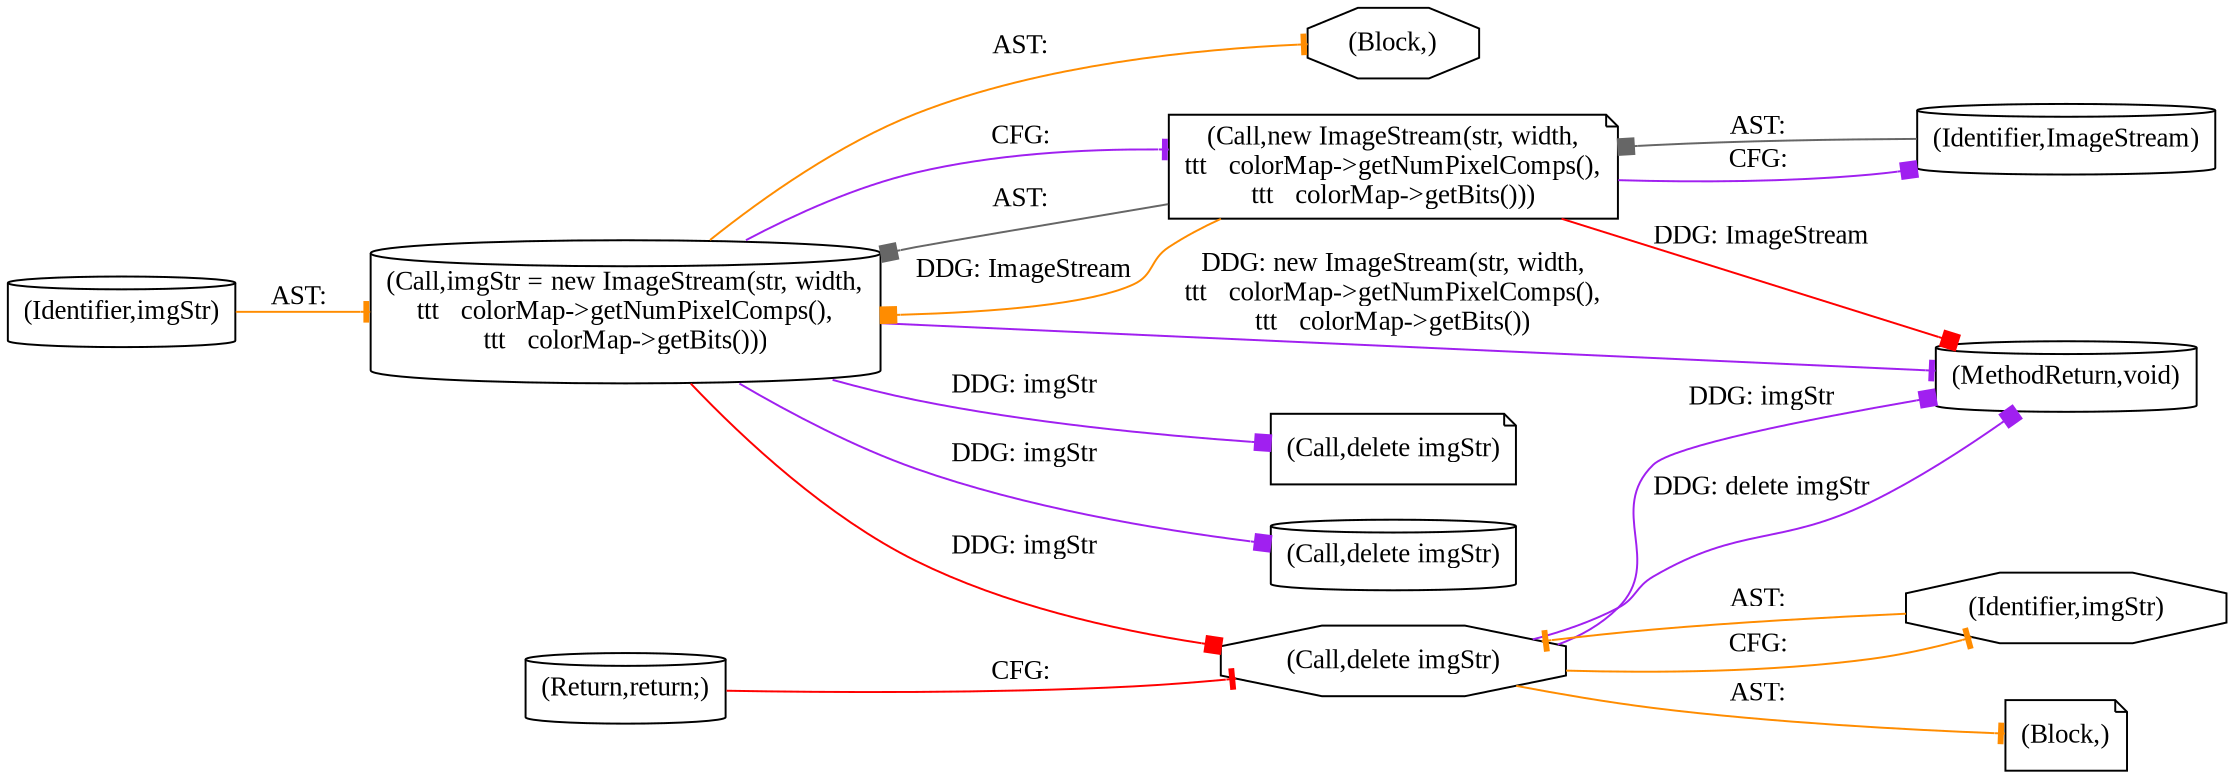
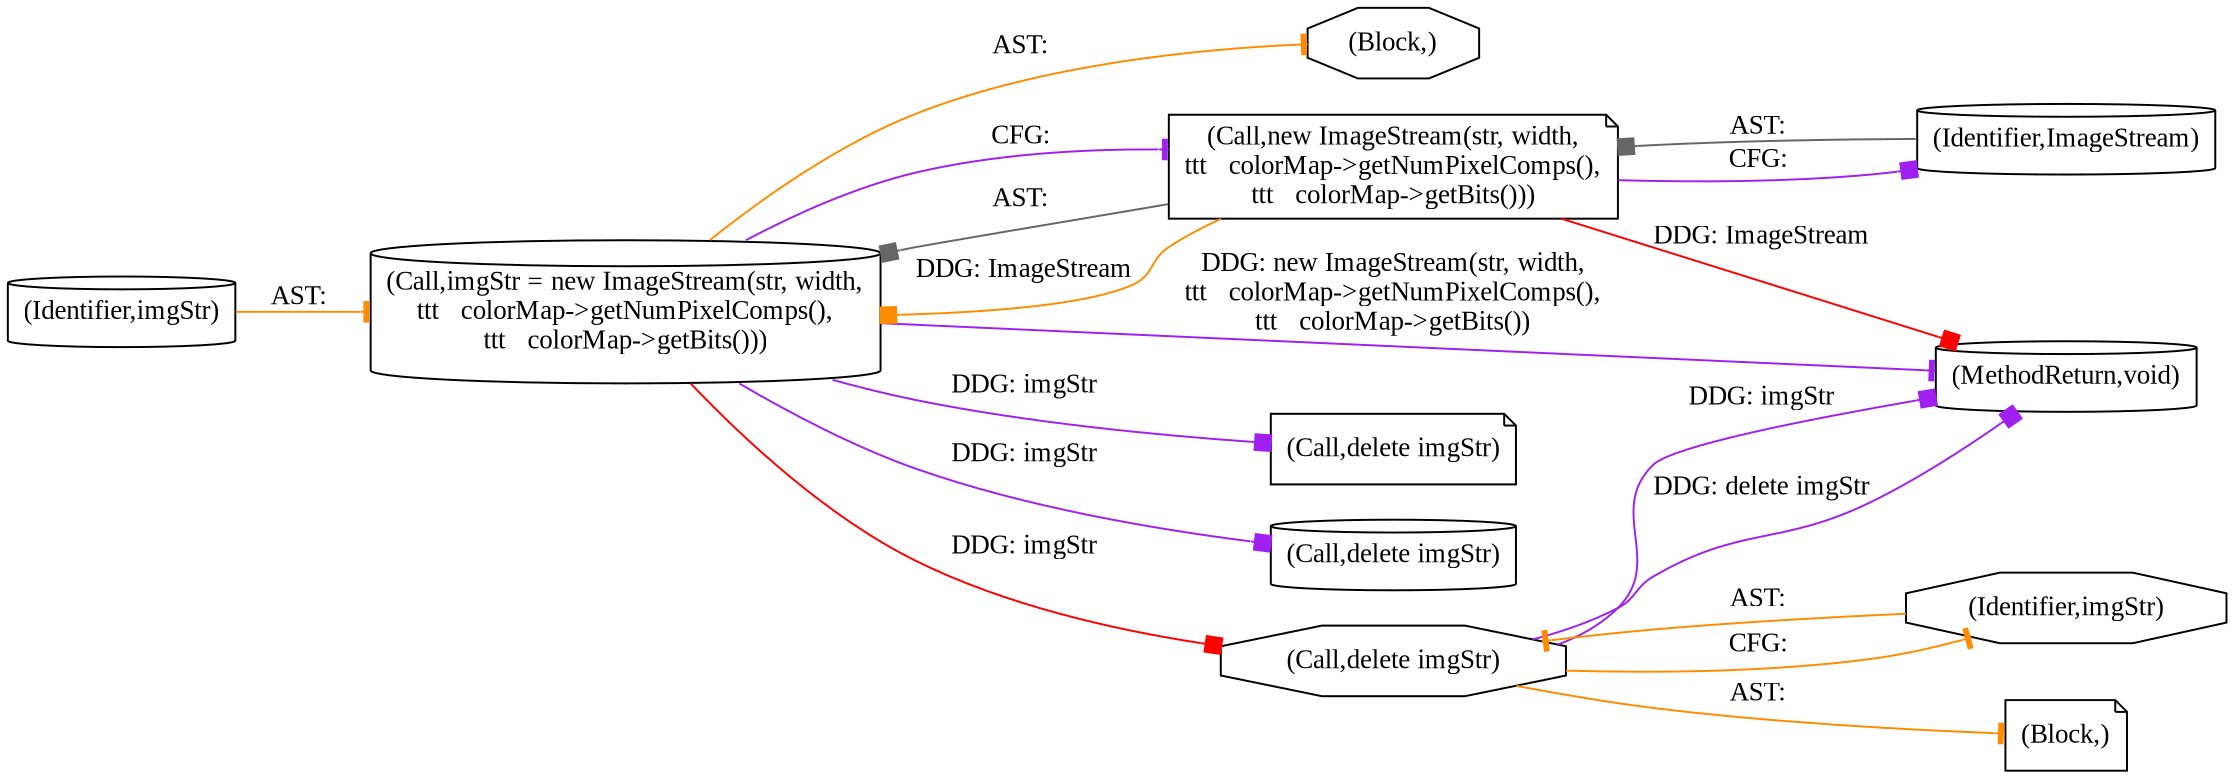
node "(Return,return;)": removed
